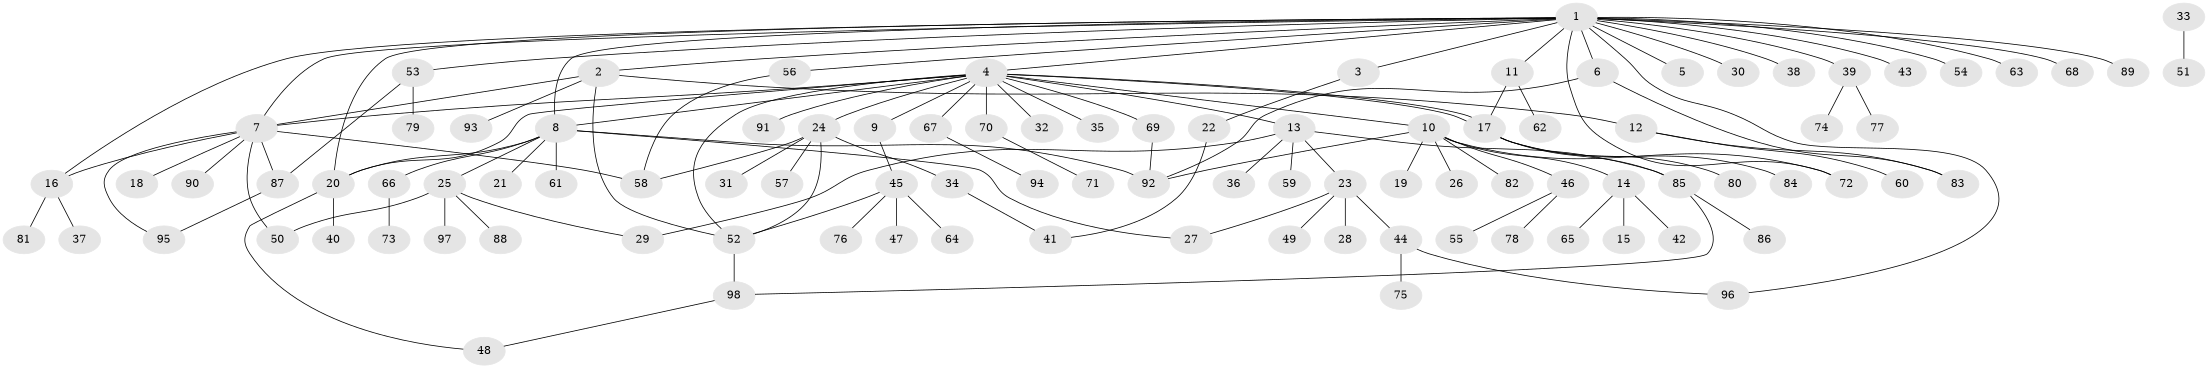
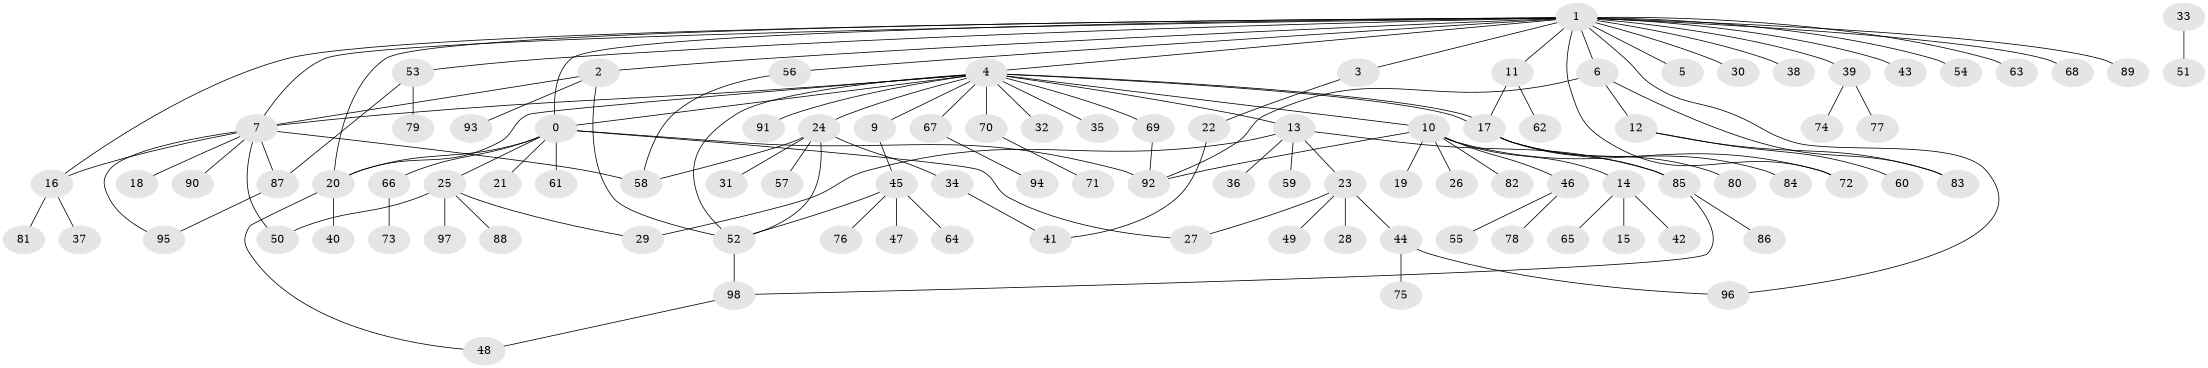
edge "2" -- "12": now "6" -- "12"
node "8": label "8" -> "0"
